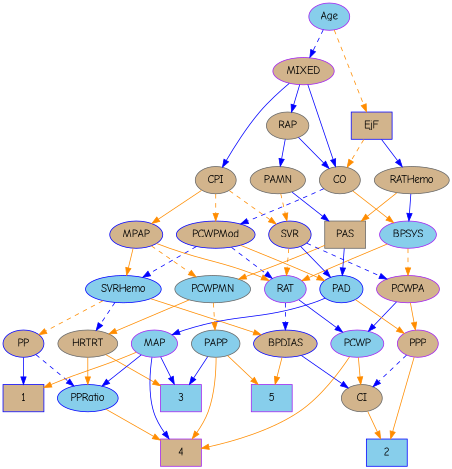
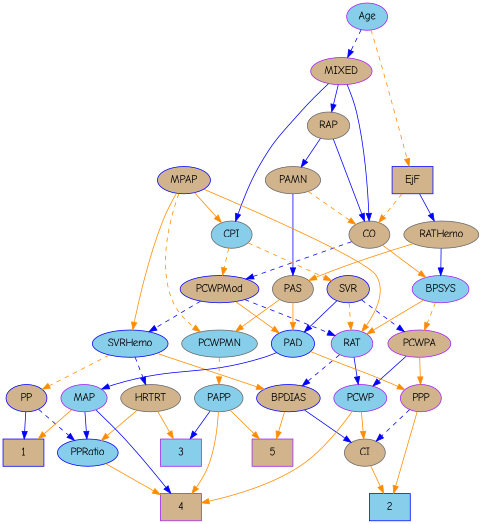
node "CPI": fillcolor tan -> skyblue
edge "PAMN" -> "SVR": now "PAMN" -> "CO"
edge "CPI" -> "MPAP": reversed
node "PAS": shape box -> ellipse
edge "PAS" -> "PAD": color blue -> darkorange
edge "PCWPMN" -> "HRTRT": removed
edge "MAP" -> "3": removed
node "5": fillcolor skyblue -> tan
